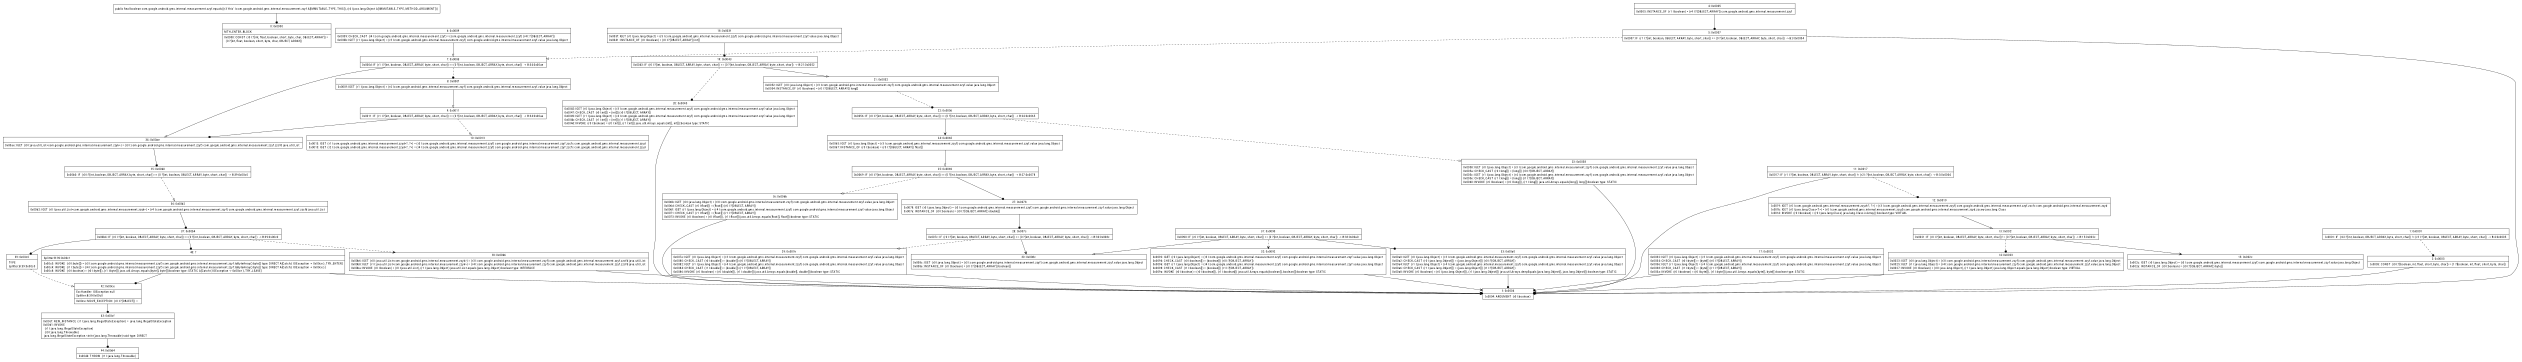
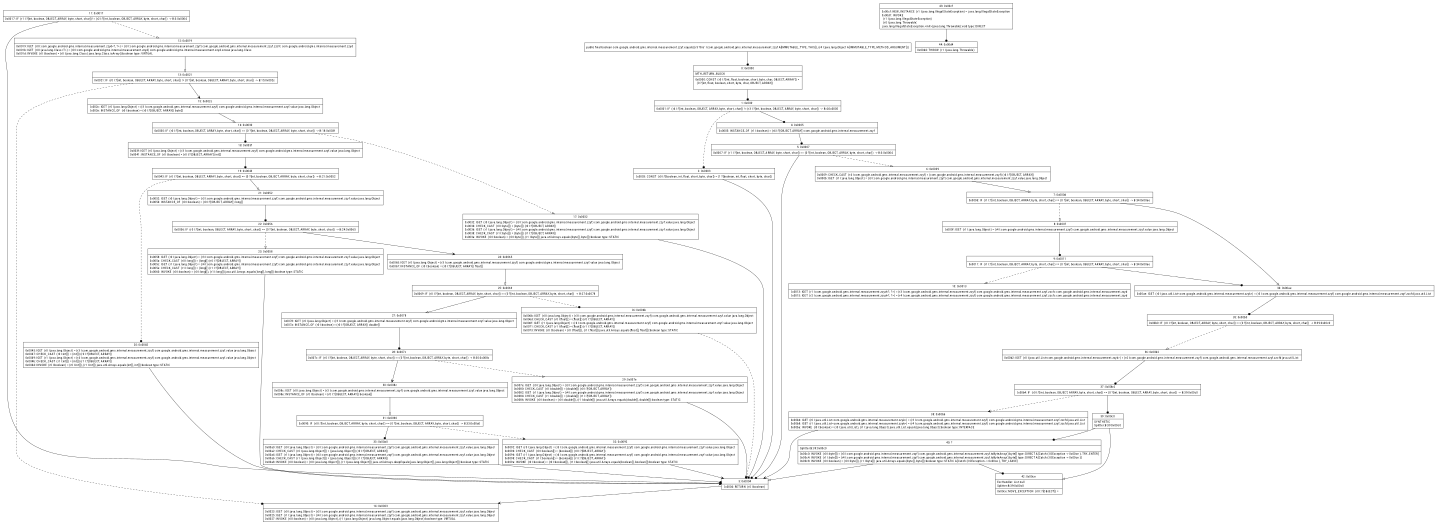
node "0: 0x0000": text "MTH_ENTER_BLOCK" -> "MTH_RETURN_BLOCK"
edge "5: 0x0007" -> "7: 0x000d": now "5: 0x0007" -> "6: 0x0009"
edge "7: 0x000d" -> "8: 0x000f": arrowhead dot -> onormal
edge "0: 0x0000" -> "1: 0x0001": added
edge "8: 0x000f" -> "9: 0x0011": arrowhead onormal -> dot
edge "21: 0x0052" -> "22: 0x0056": style dashed -> solid
edge "1: 0x0001" -> "4: 0x0005": added
node "16: 0x0030": added
edge "25: 0x0069" -> "26: 0x006b": arrowhead onormal -> dot
edge "11: 0x0017" -> "12: 0x0019": arrowhead dot -> onormal
edge "25: 0x0069" -> "27: 0x0078": arrowhead dot -> onormal
edge "37: 0x00b4" -> "40: ?": now "39: 0x00c0" -> "40: ?"
edge "31: 0x0090" -> "30: 0x008c": reversed
node "40: ?": text "Splitter:B:39:0x00c1" -> "Splitter:B:39:0x00c0"
node "39: 0x00c0": text "TYPE" -> "SYNTHETIC"
edge "39: 0x00c0" -> "42: 0x00ce": style dashed -> solid
edge "14: 0x0023" -> "3: 0x0004": reversed
edge "26: 0x006b" -> "3: 0x0004": style solid -> dashed
node "42: 0x00ce": text "ExcHandler: IOException null" -> "ExcHandler: List null"
node "3: 0x0004": text "0x0004: ARGUMENT  (r0 I:boolean)" -> "0x0004: RETURN  (r0 I:boolean)"
edge "42: 0x00ce" -> "43: 0x00cf": removed
